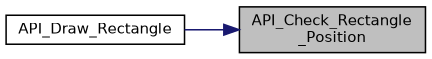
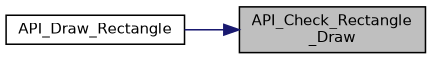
node "API_Check_Rectangle _Position": label "API_Check_Rectangle _Position" -> "API_Check_Rectangle _Draw"
